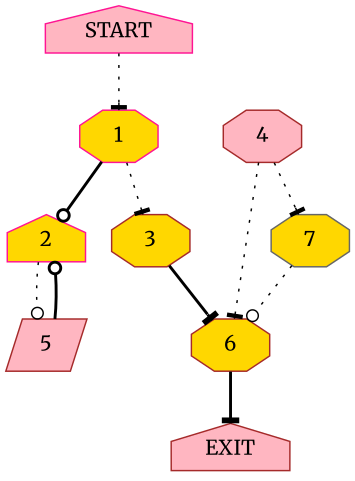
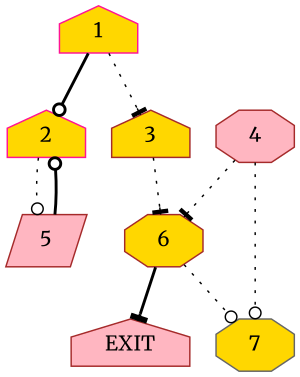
node "START": removed
node "1": shape octagon -> house
edge "4" -> "7": arrowhead tee -> odot
node "3": shape octagon -> house
edge "7" -> "6": reversed
edge "3" -> "6": style bold -> dotted
